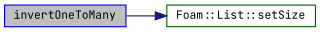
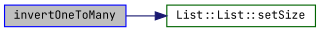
node "Foam::List::setSize": label "Foam::List::setSize" -> "List::List::setSize"
